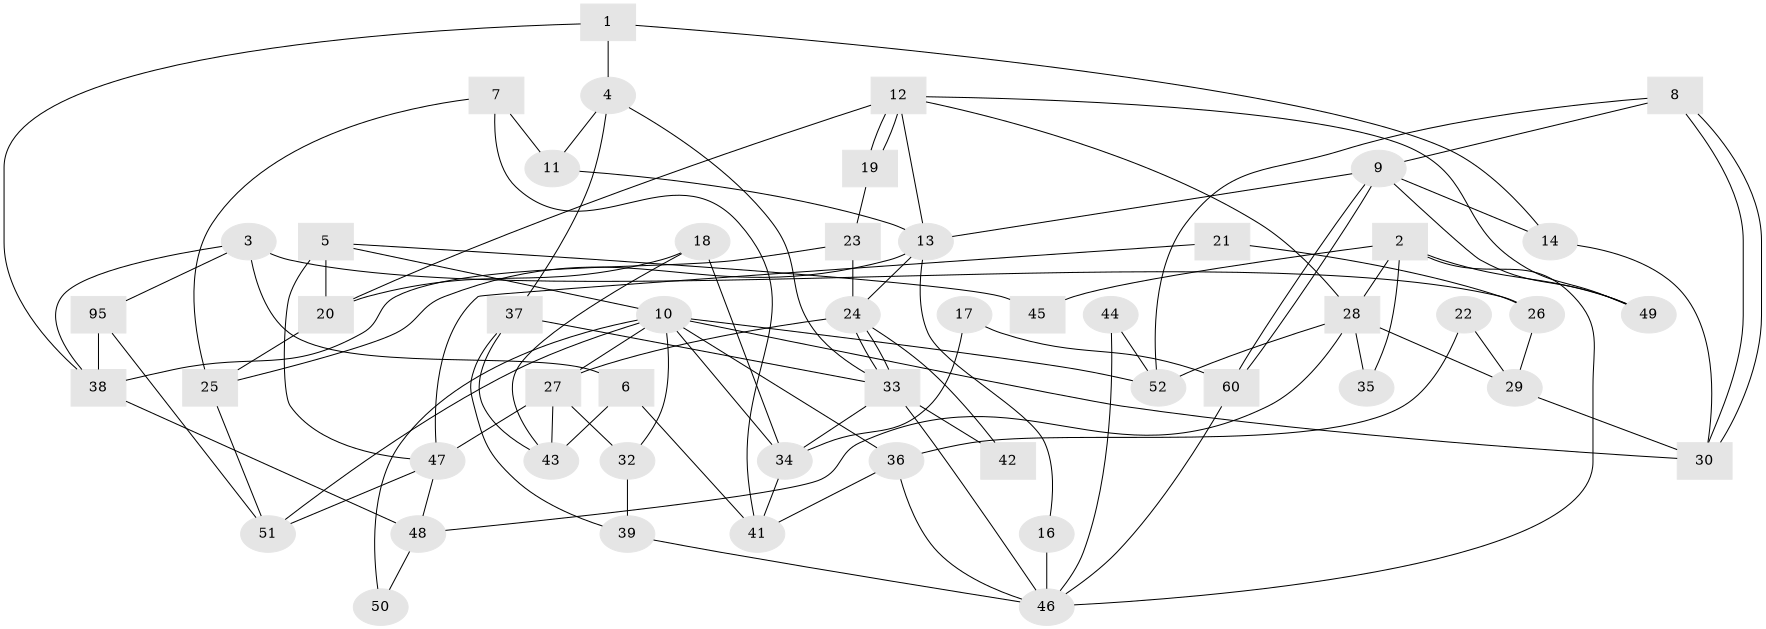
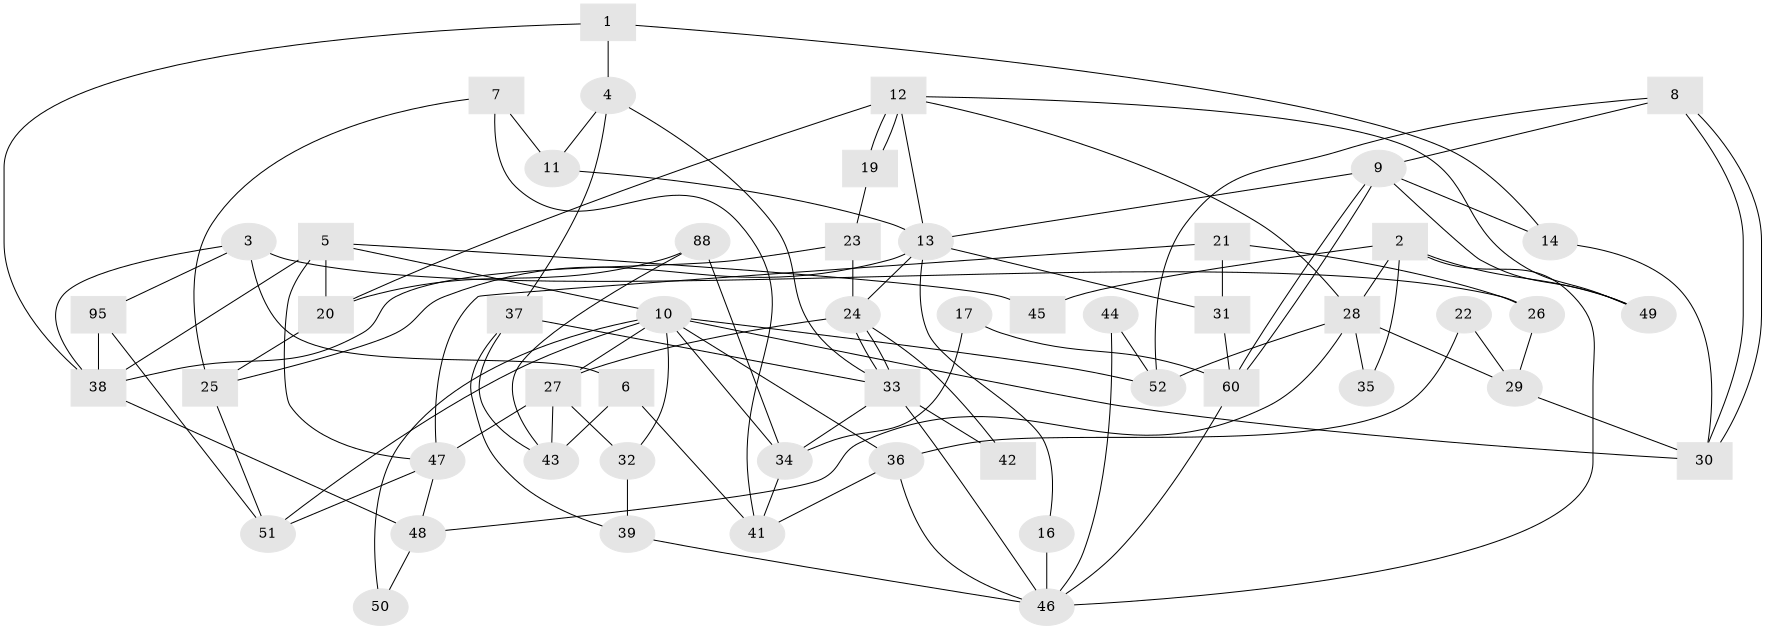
node "18": label "18" -> "88"
edge "5" -- "38": added
node "31": added
